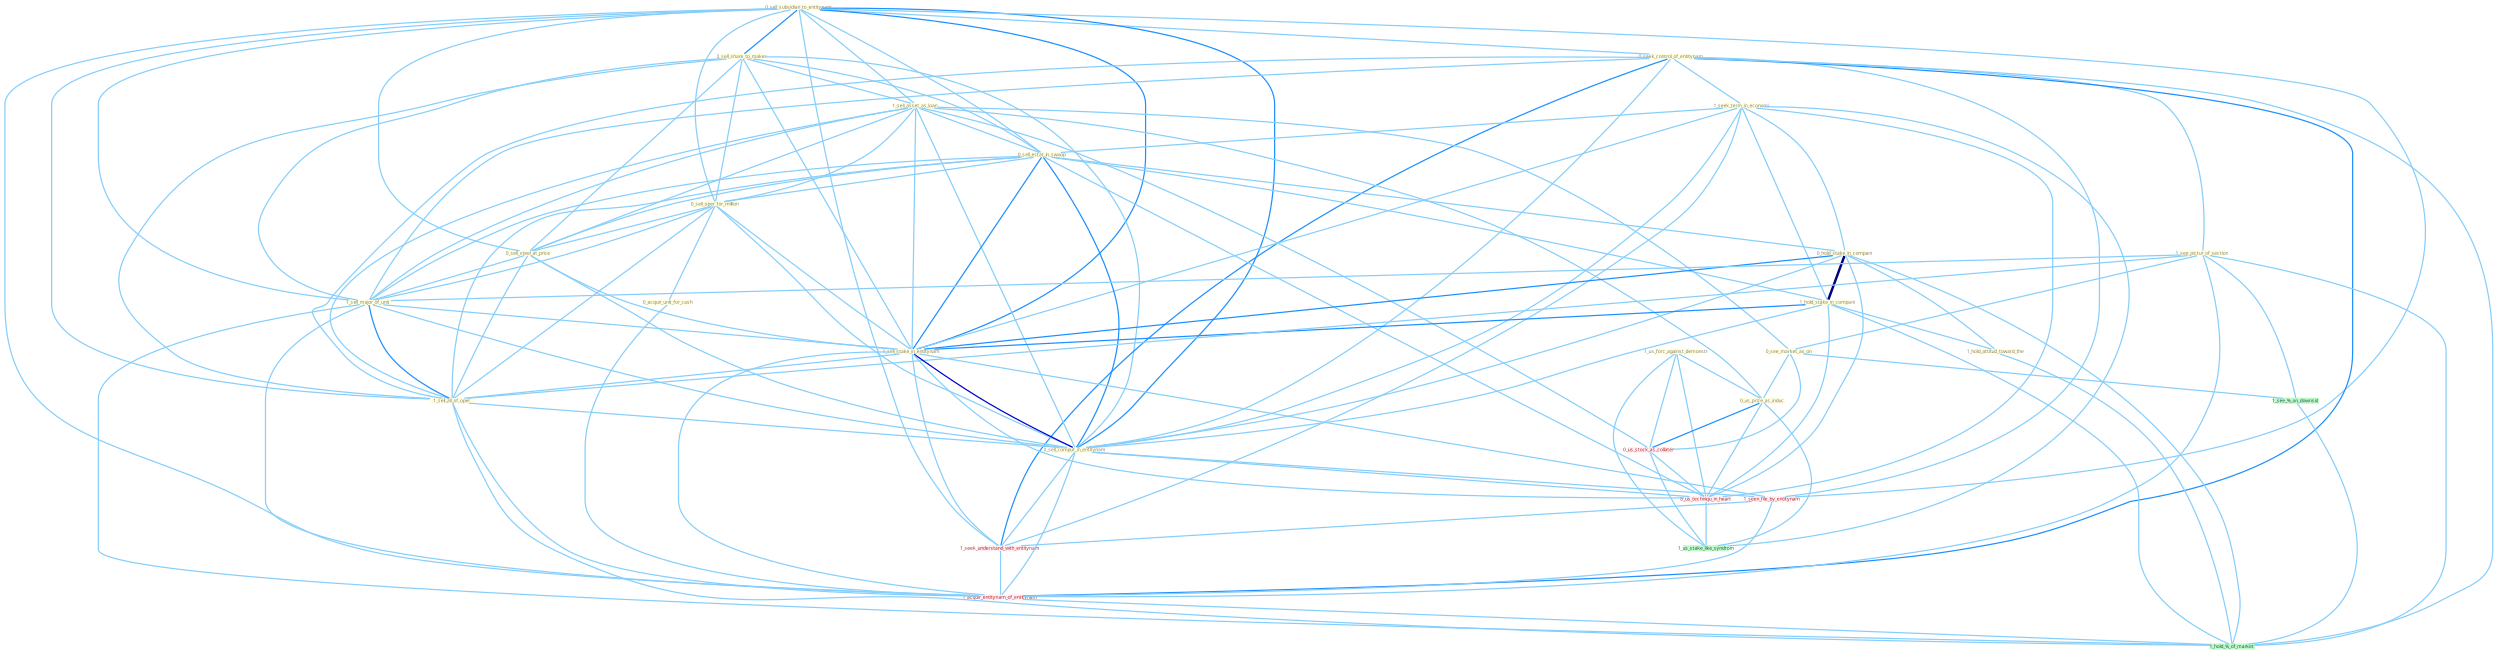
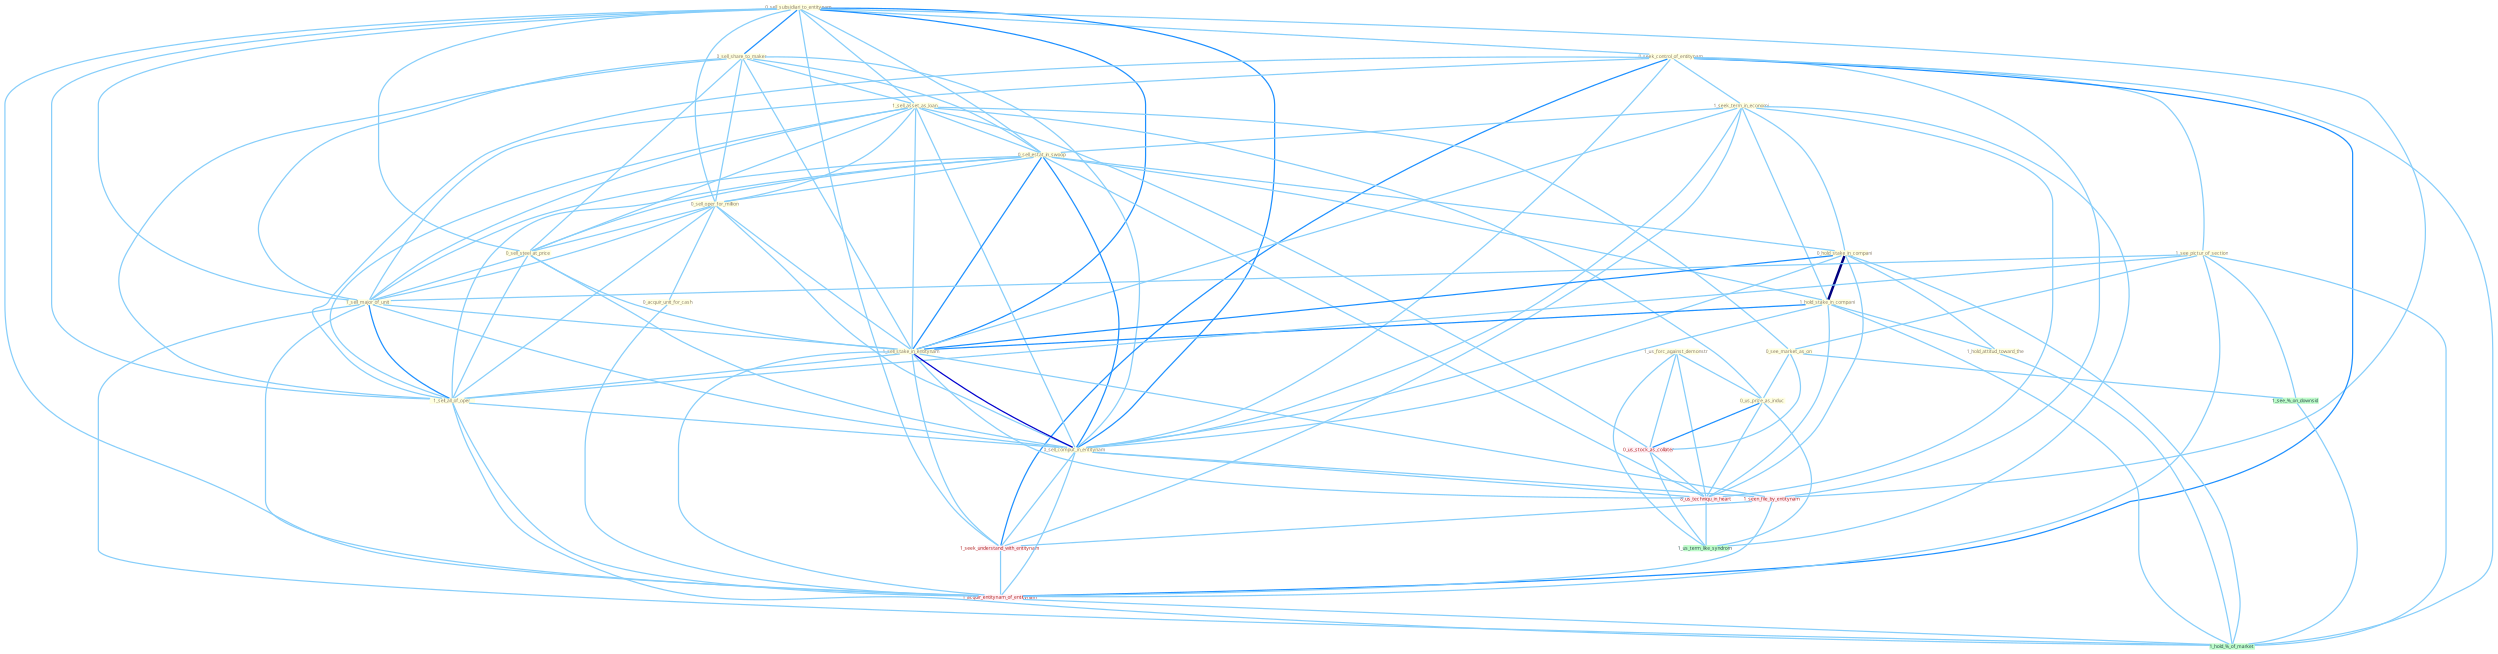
node "1_us_stake_like_syndrom": label "1_us_stake_like_syndrom" -> "1_us_term_like_syndrom"
